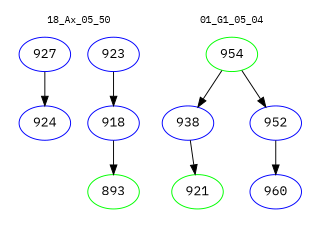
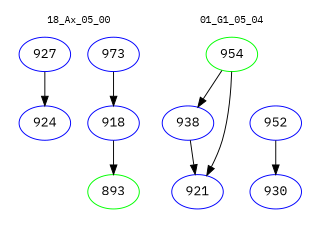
cluster "18_Ax_05_50": label "18_Ax_05_50" -> "18_Ax_05_00"
node "923": label "923" -> "973"
edge "954" -> "952": now "954" -> "921"
node "921": color green -> blue
node "960": label "960" -> "930"
